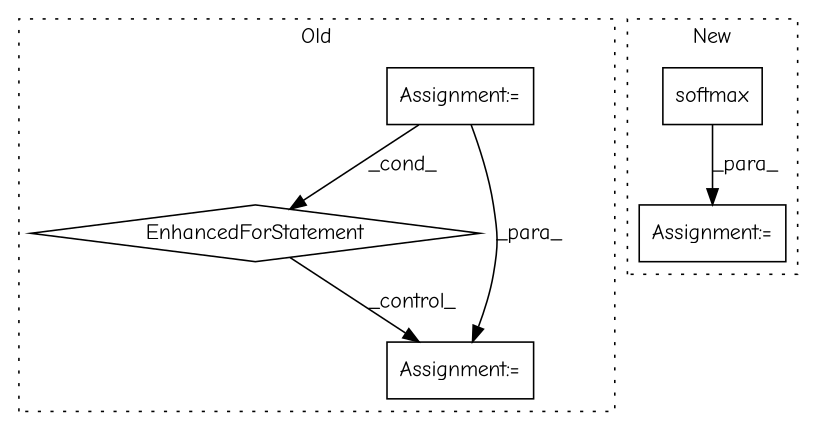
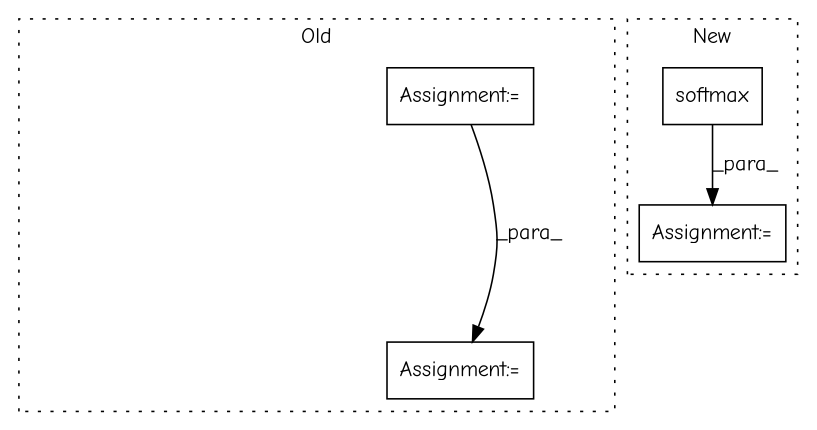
node "EnhancedForStatement": removed
